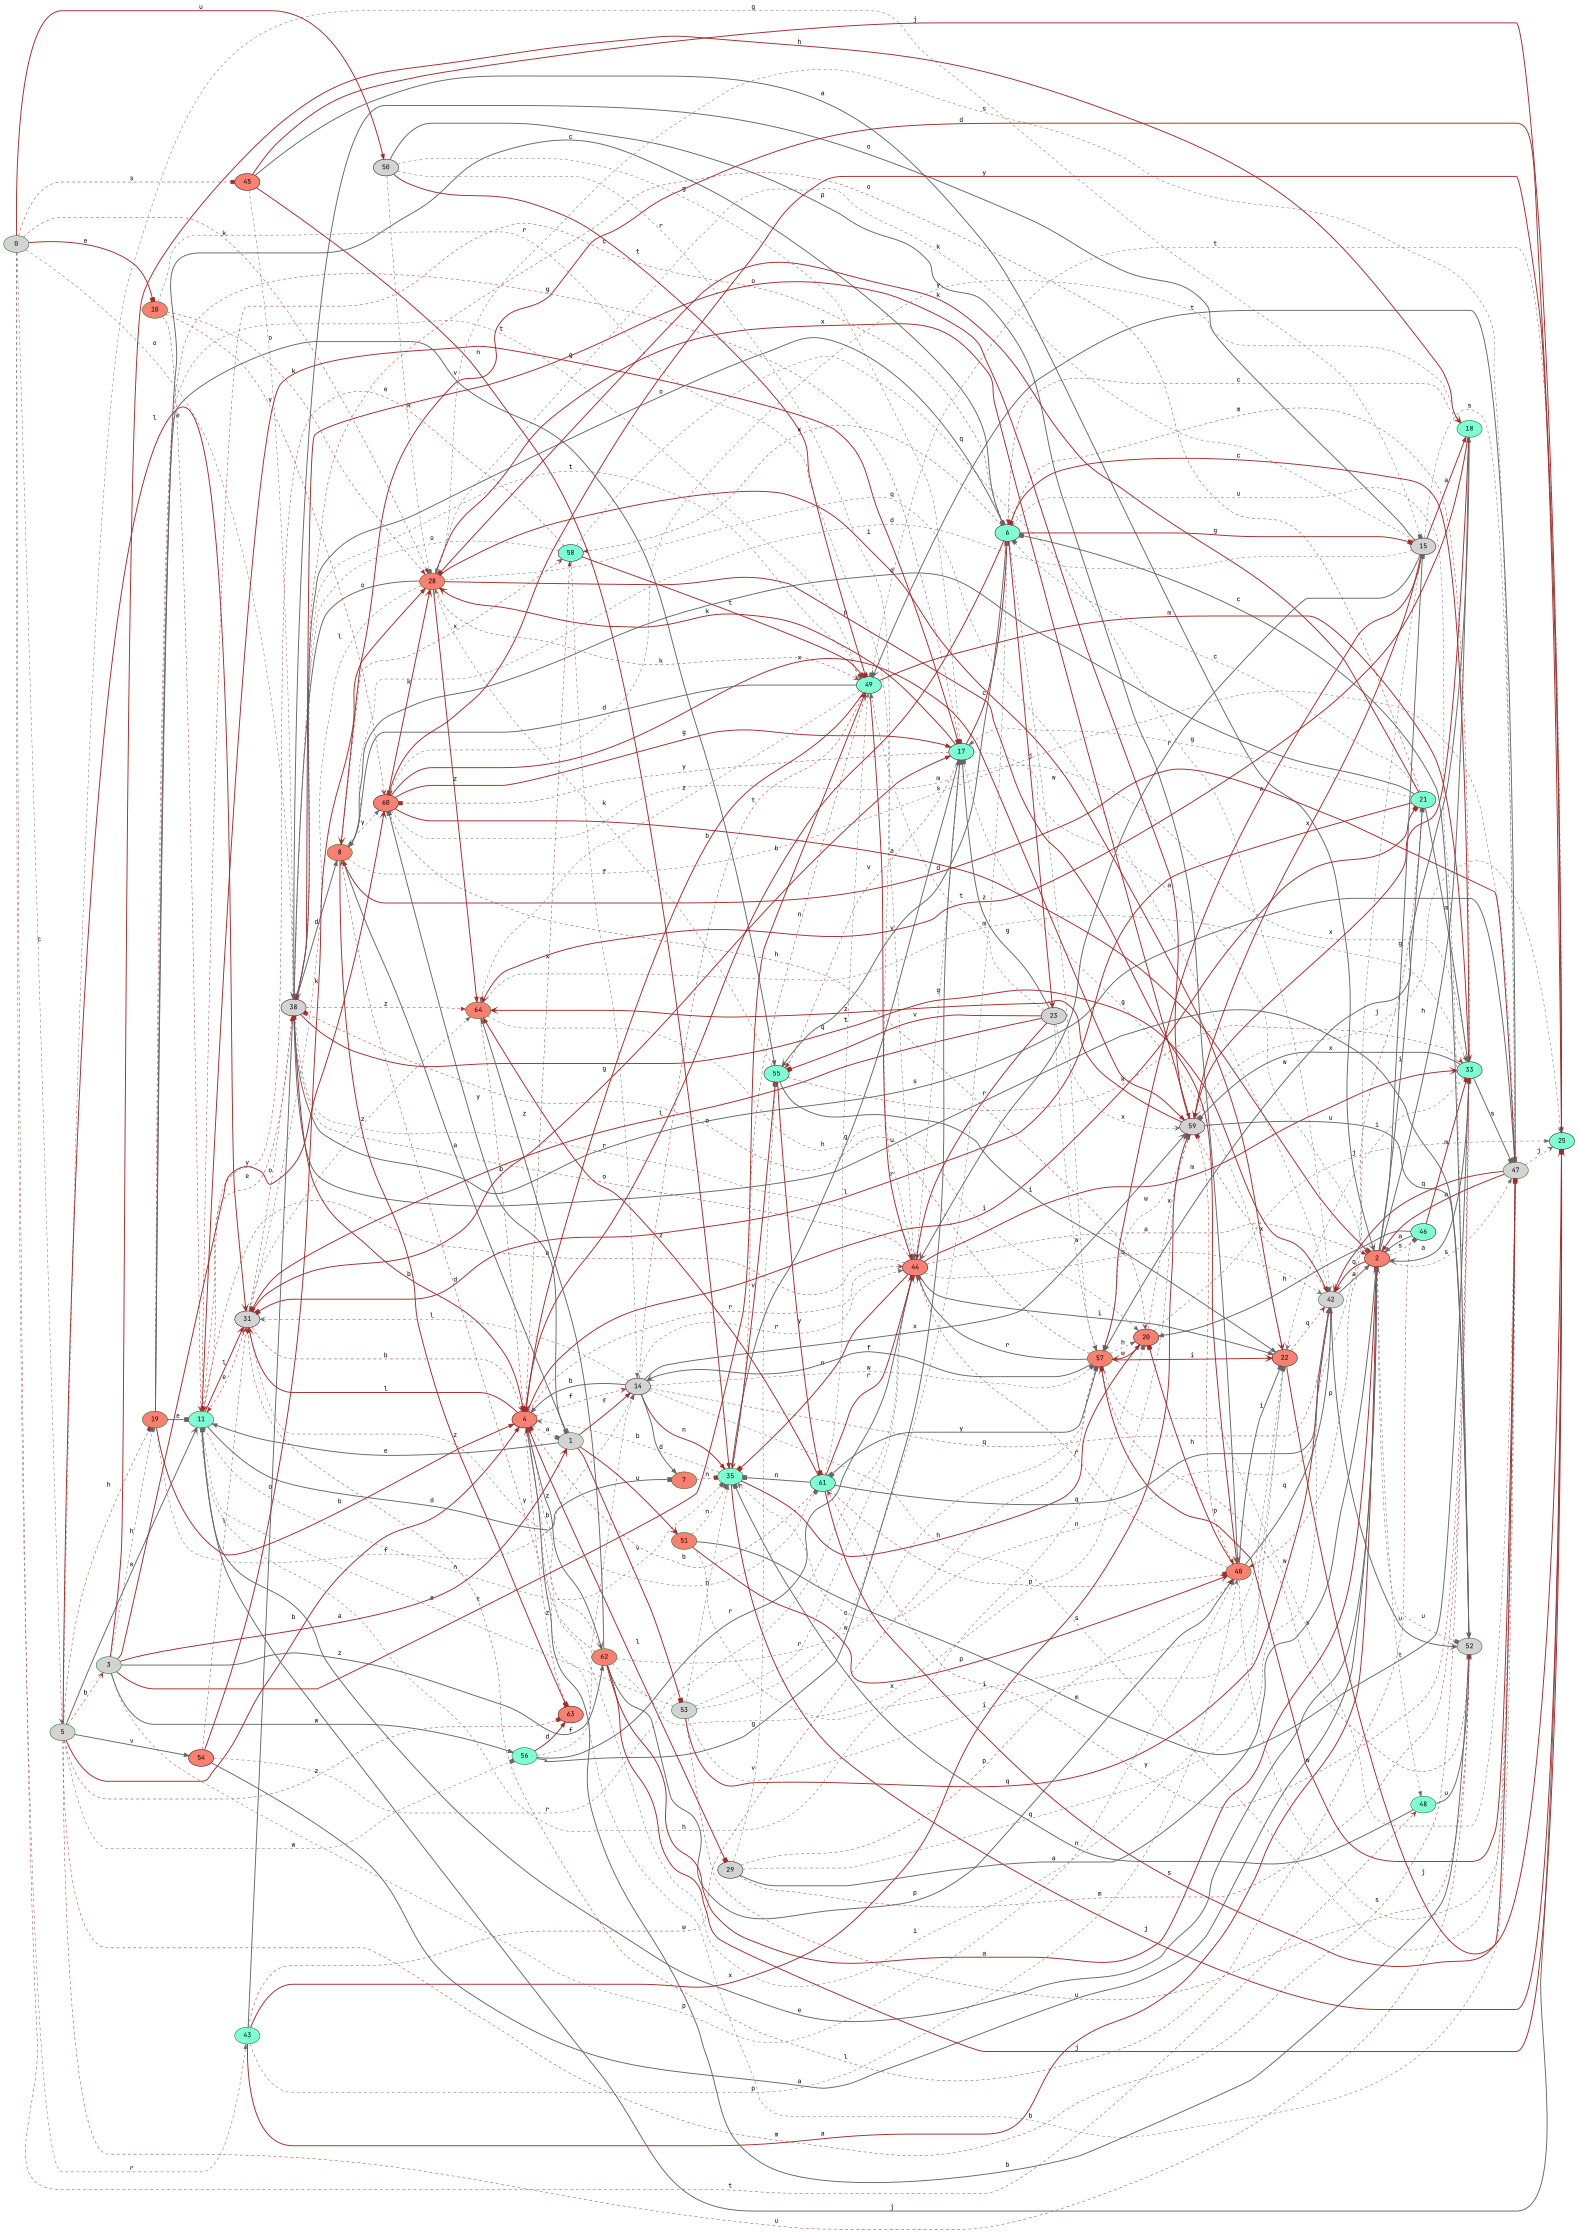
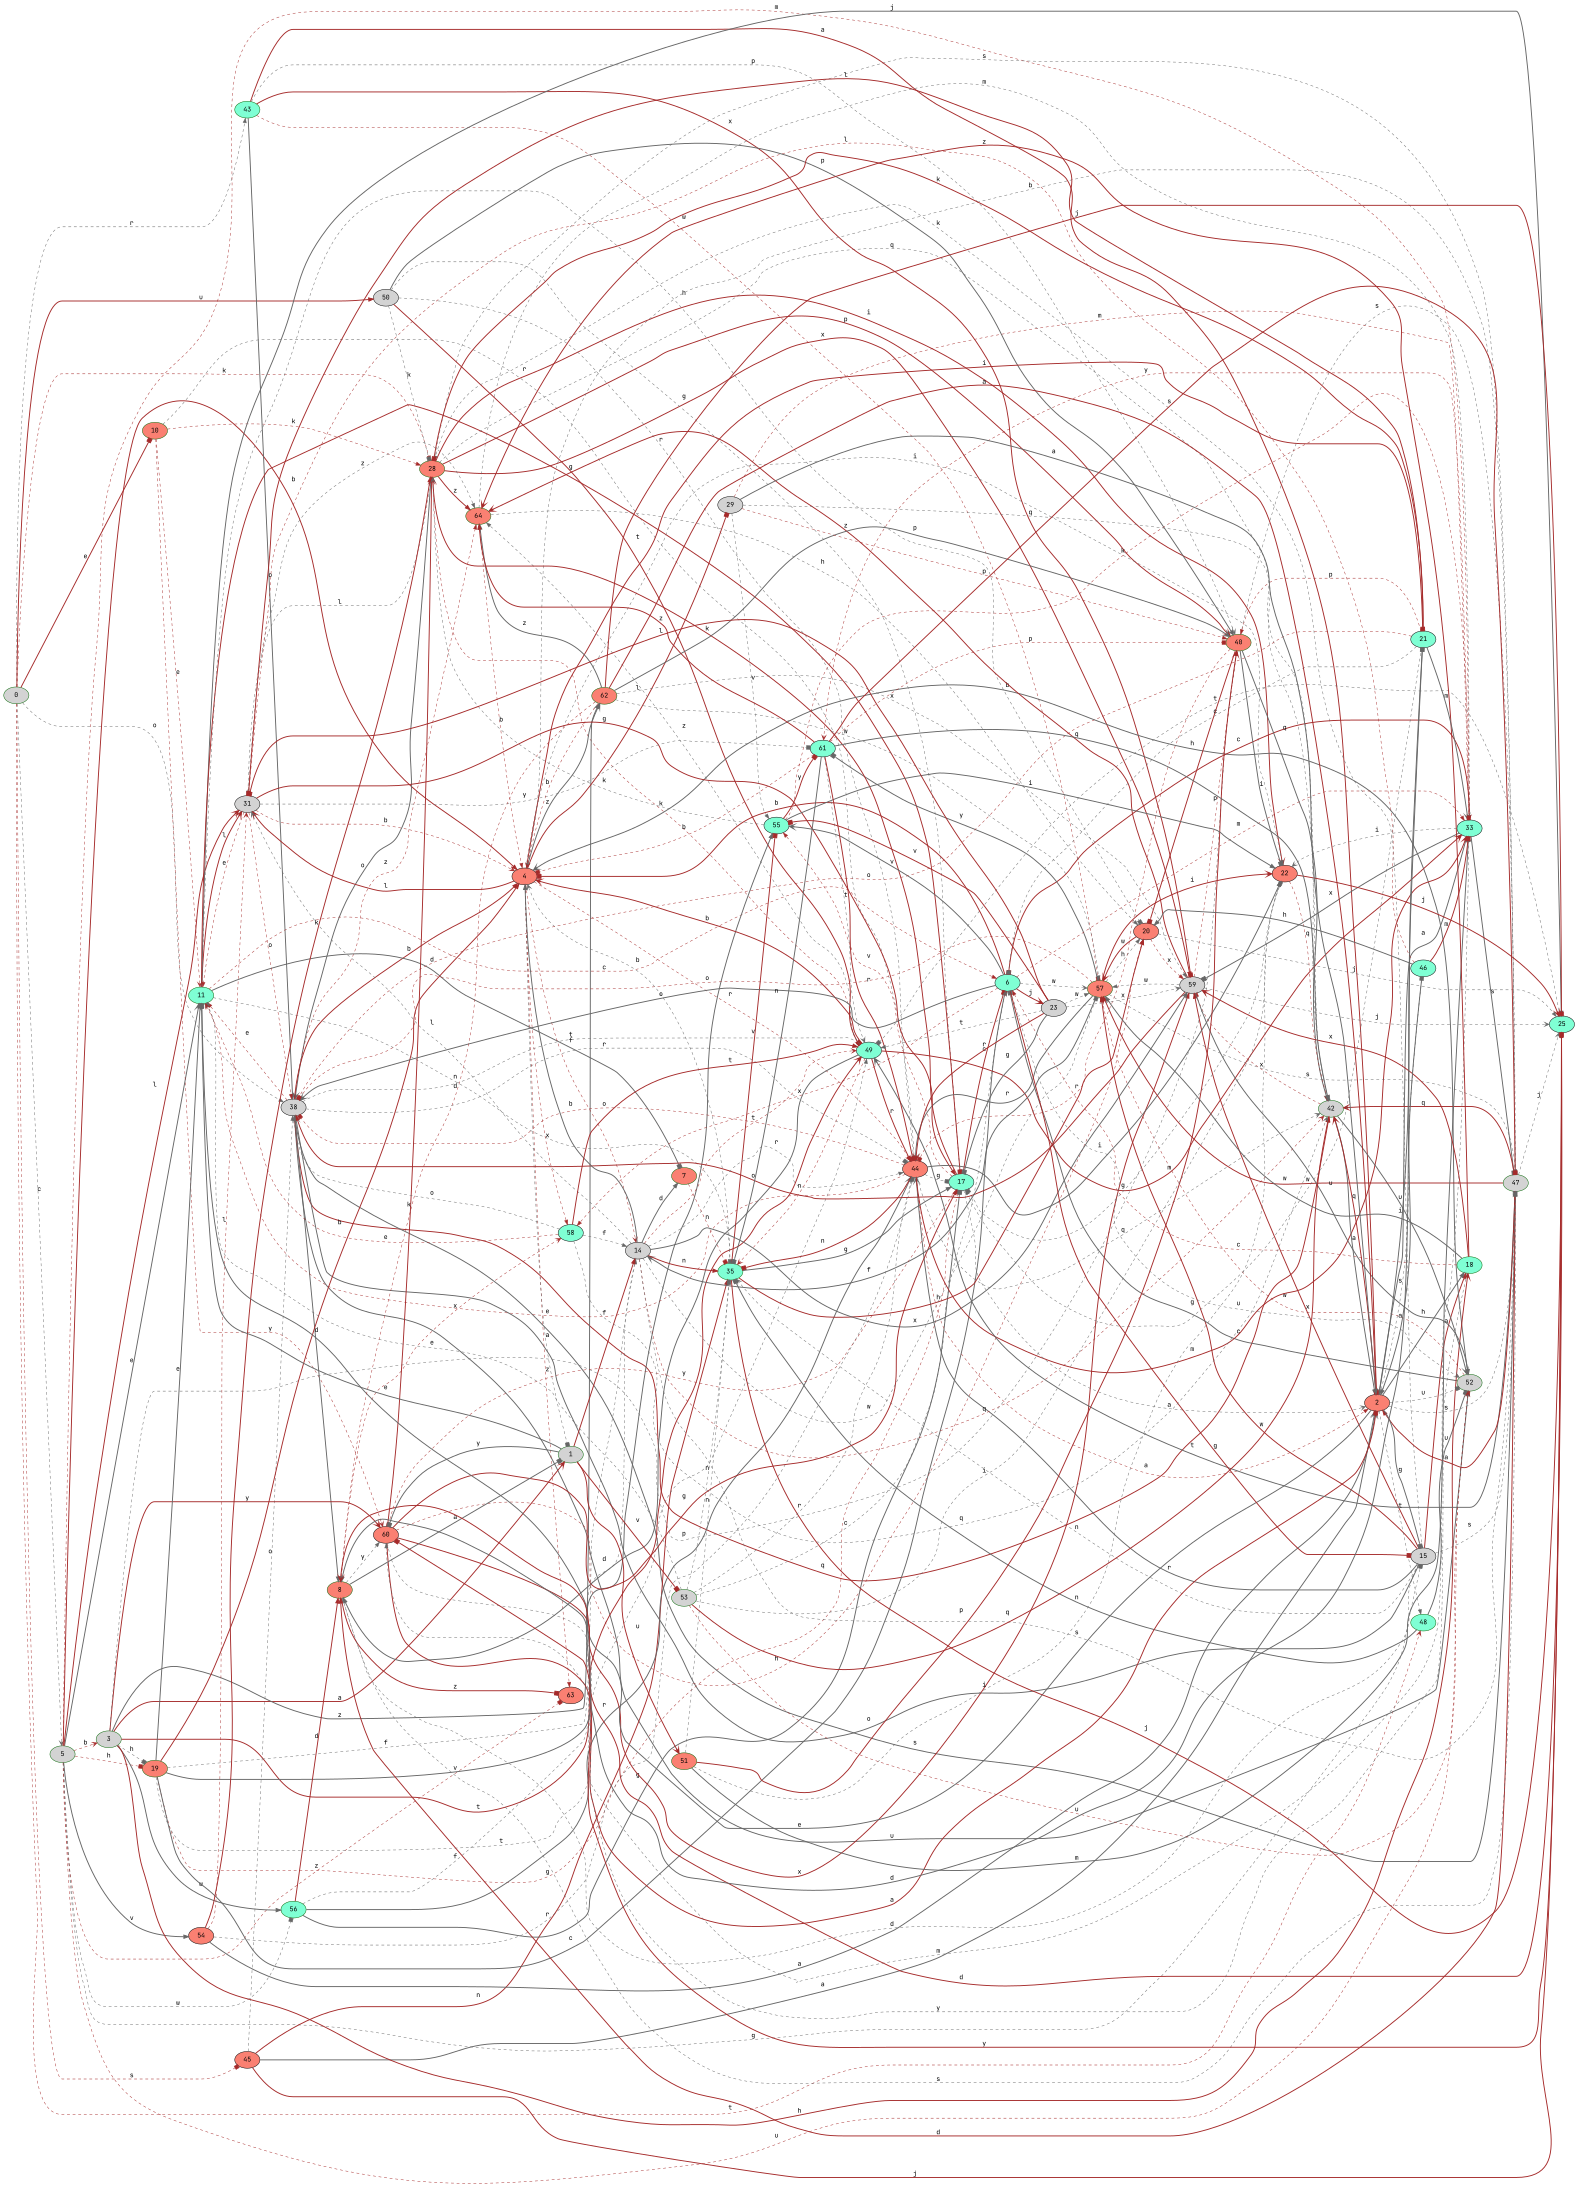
edge "56" -> "63": now "56" -> "8"
